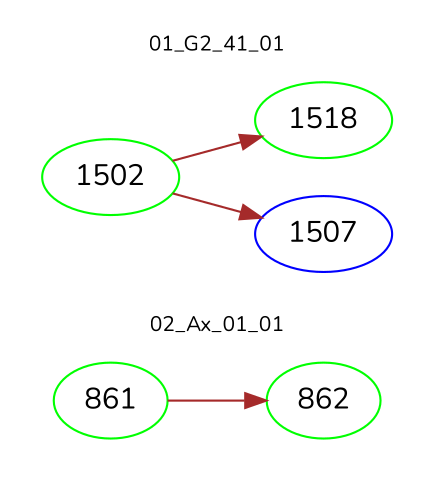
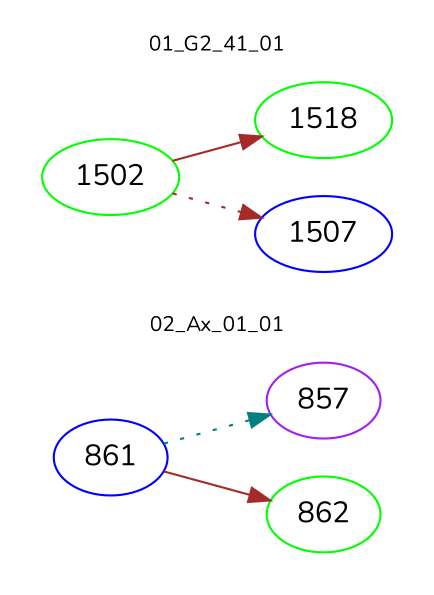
edge "1502" -> "1507": style solid -> dotted
node "861": color green -> blue
node "857": added
